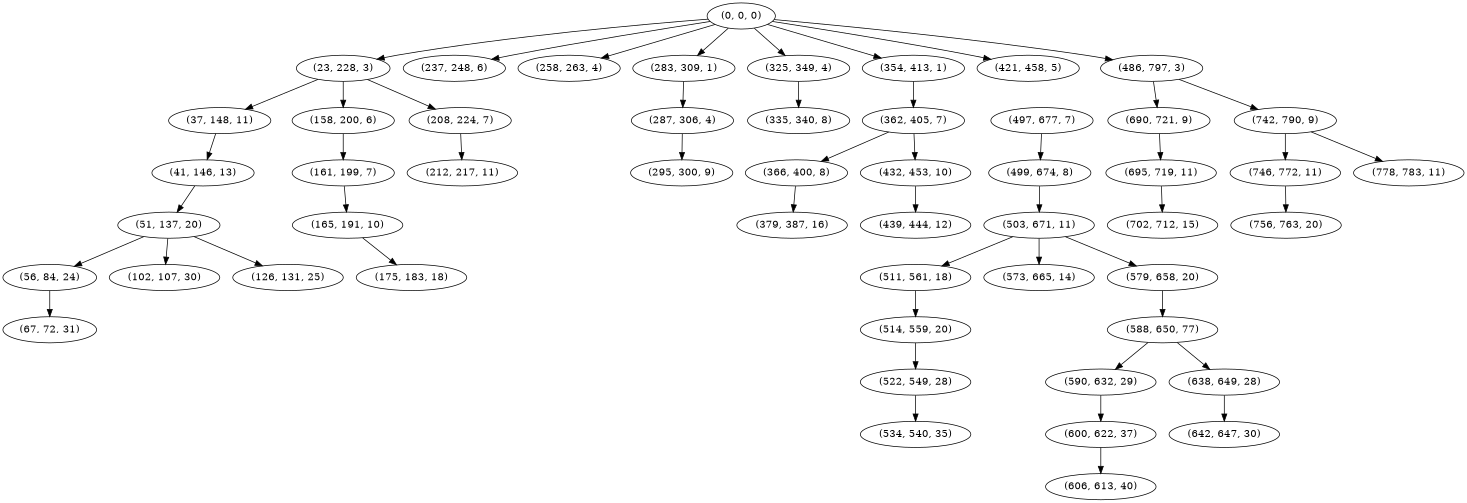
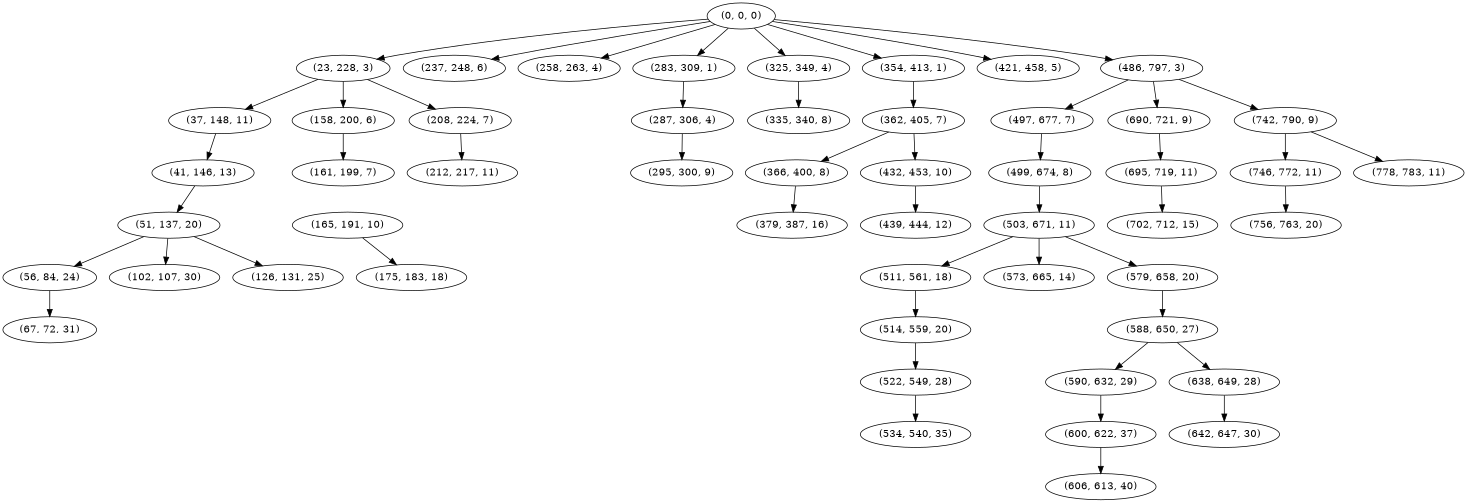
edge "(486, 797, 3)" -> "(497, 677, 7)": added
edge "(161, 199, 7)" -> "(165, 191, 10)": removed
node "(588, 650, 77)": label "(588, 650, 77)" -> "(588, 650, 27)"
